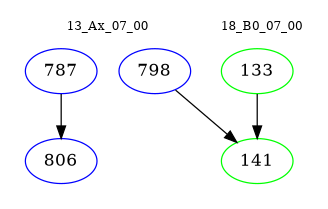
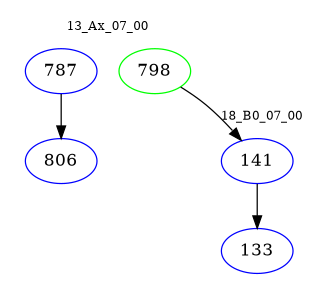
node "798": color blue -> green
node "133": color green -> blue
edge "133" -> "141": reversed
node "141": color green -> blue
